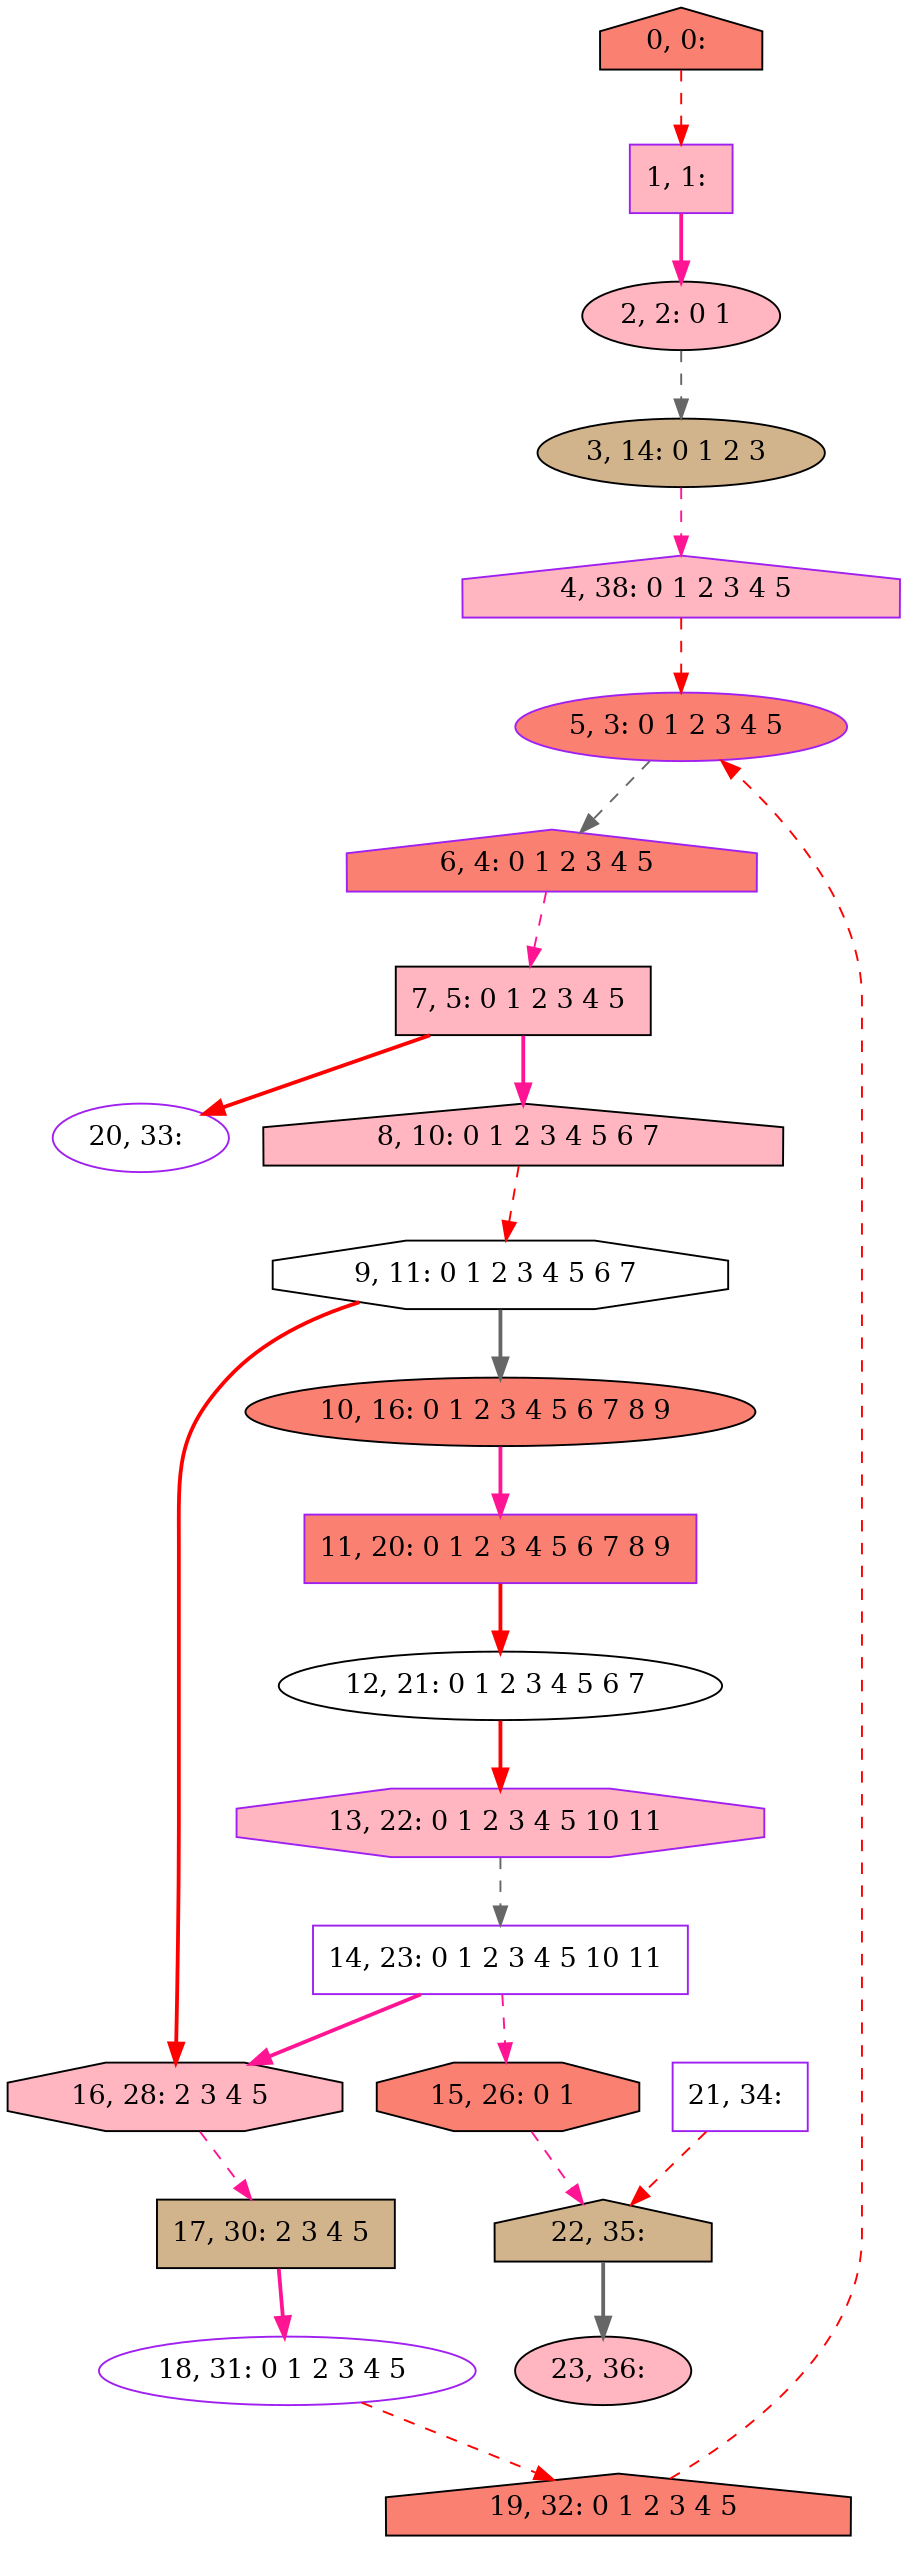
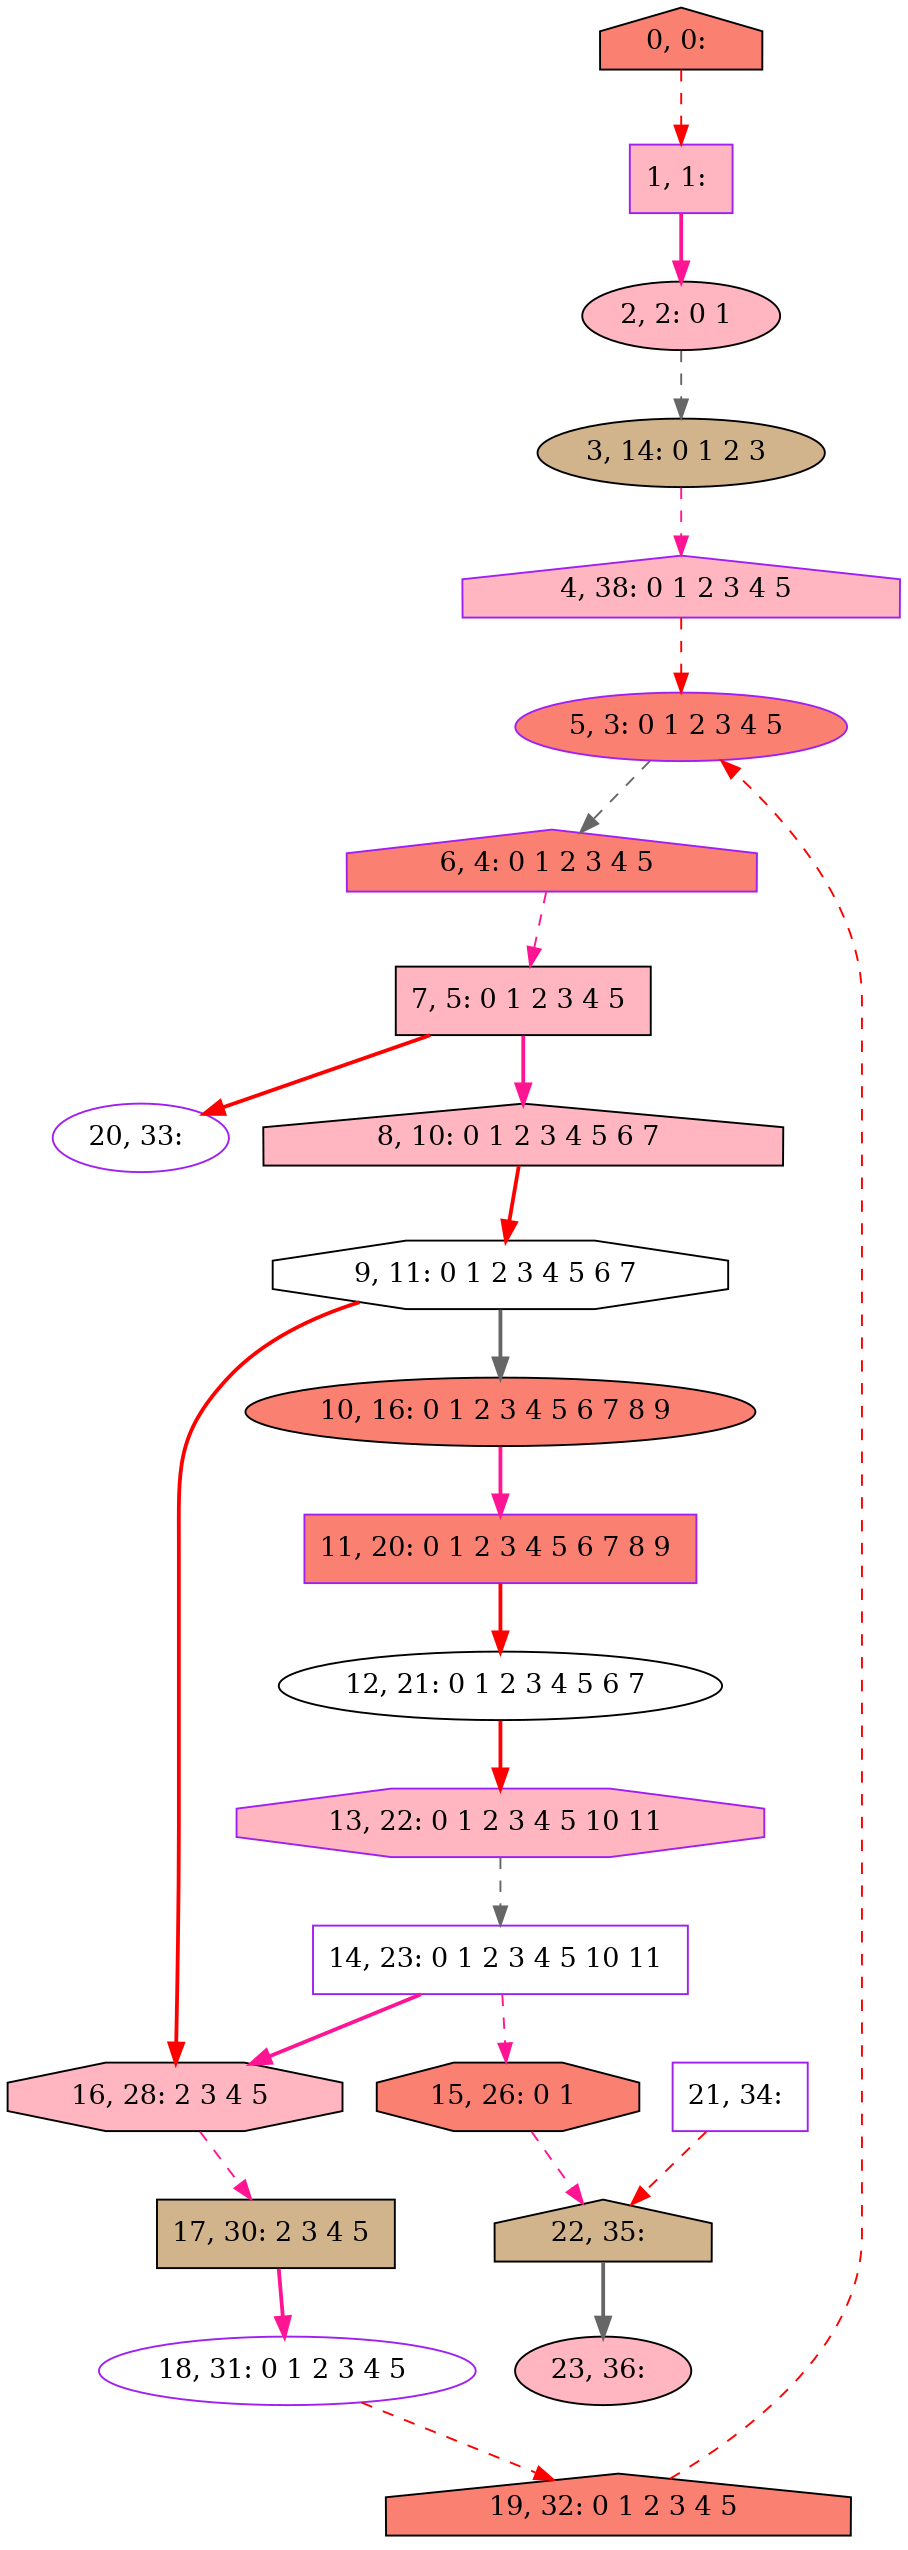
edge "8, 10: 0 1 2 3 4 5 6 7" -> "9, 11: 0 1 2 3 4 5 6 7": style dashed -> bold
